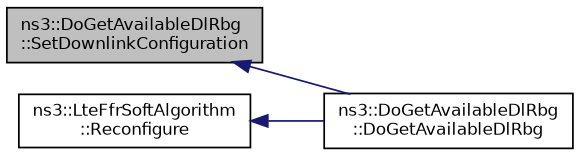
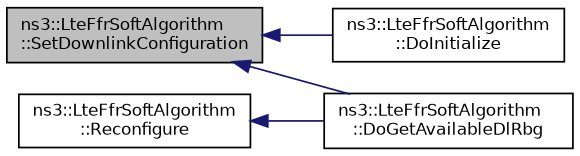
node "ns3::DoGetAvailableDlRbg ::SetDownlinkConfiguration": label "ns3::DoGetAvailableDlRbg ::SetDownlinkConfiguration" -> "ns3::LteFfrSoftAlgorithm ::SetDownlinkConfiguration"
node "ns3::LteFfrSoftAlgorithm ::DoInitialize": added
node "ns3::DoGetAvailableDlRbg ::DoGetAvailableDlRbg": label "ns3::DoGetAvailableDlRbg ::DoGetAvailableDlRbg" -> "ns3::LteFfrSoftAlgorithm ::DoGetAvailableDlRbg"
